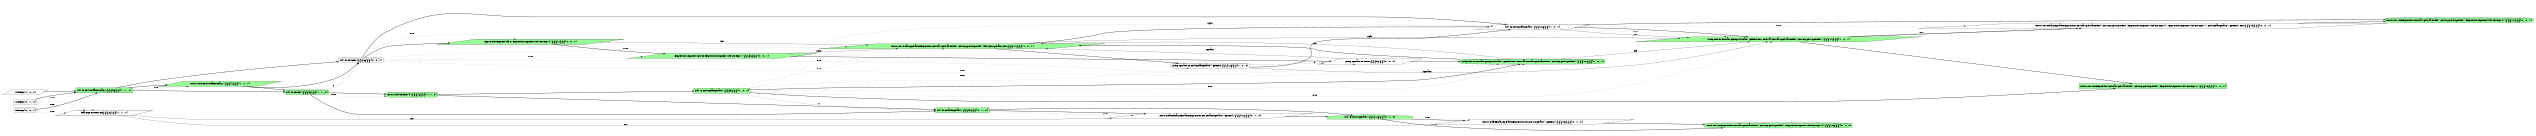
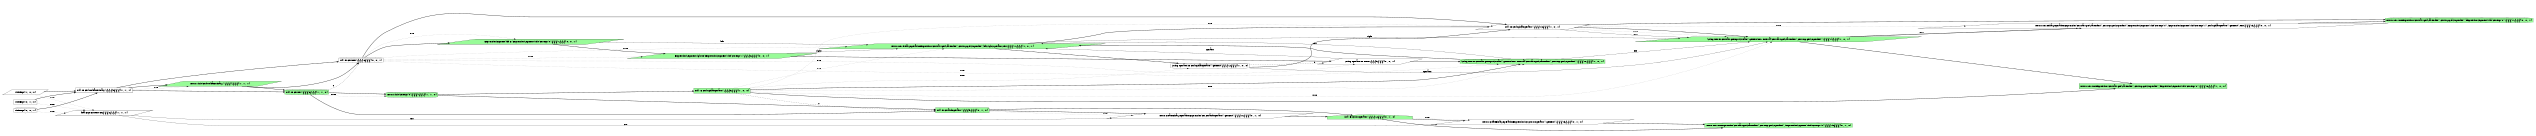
edge "null != ctx.logicalOperator()@@@9@@@['1', '0', '0']" -> "null != ctx.logicalOperator()@@@13@@@['1', '0', '1']": label "right" -> "true"
node "null != ctx.booleanPrimary()@@@3@@@['1', '1', '1']": fillcolor palegreen -> white
